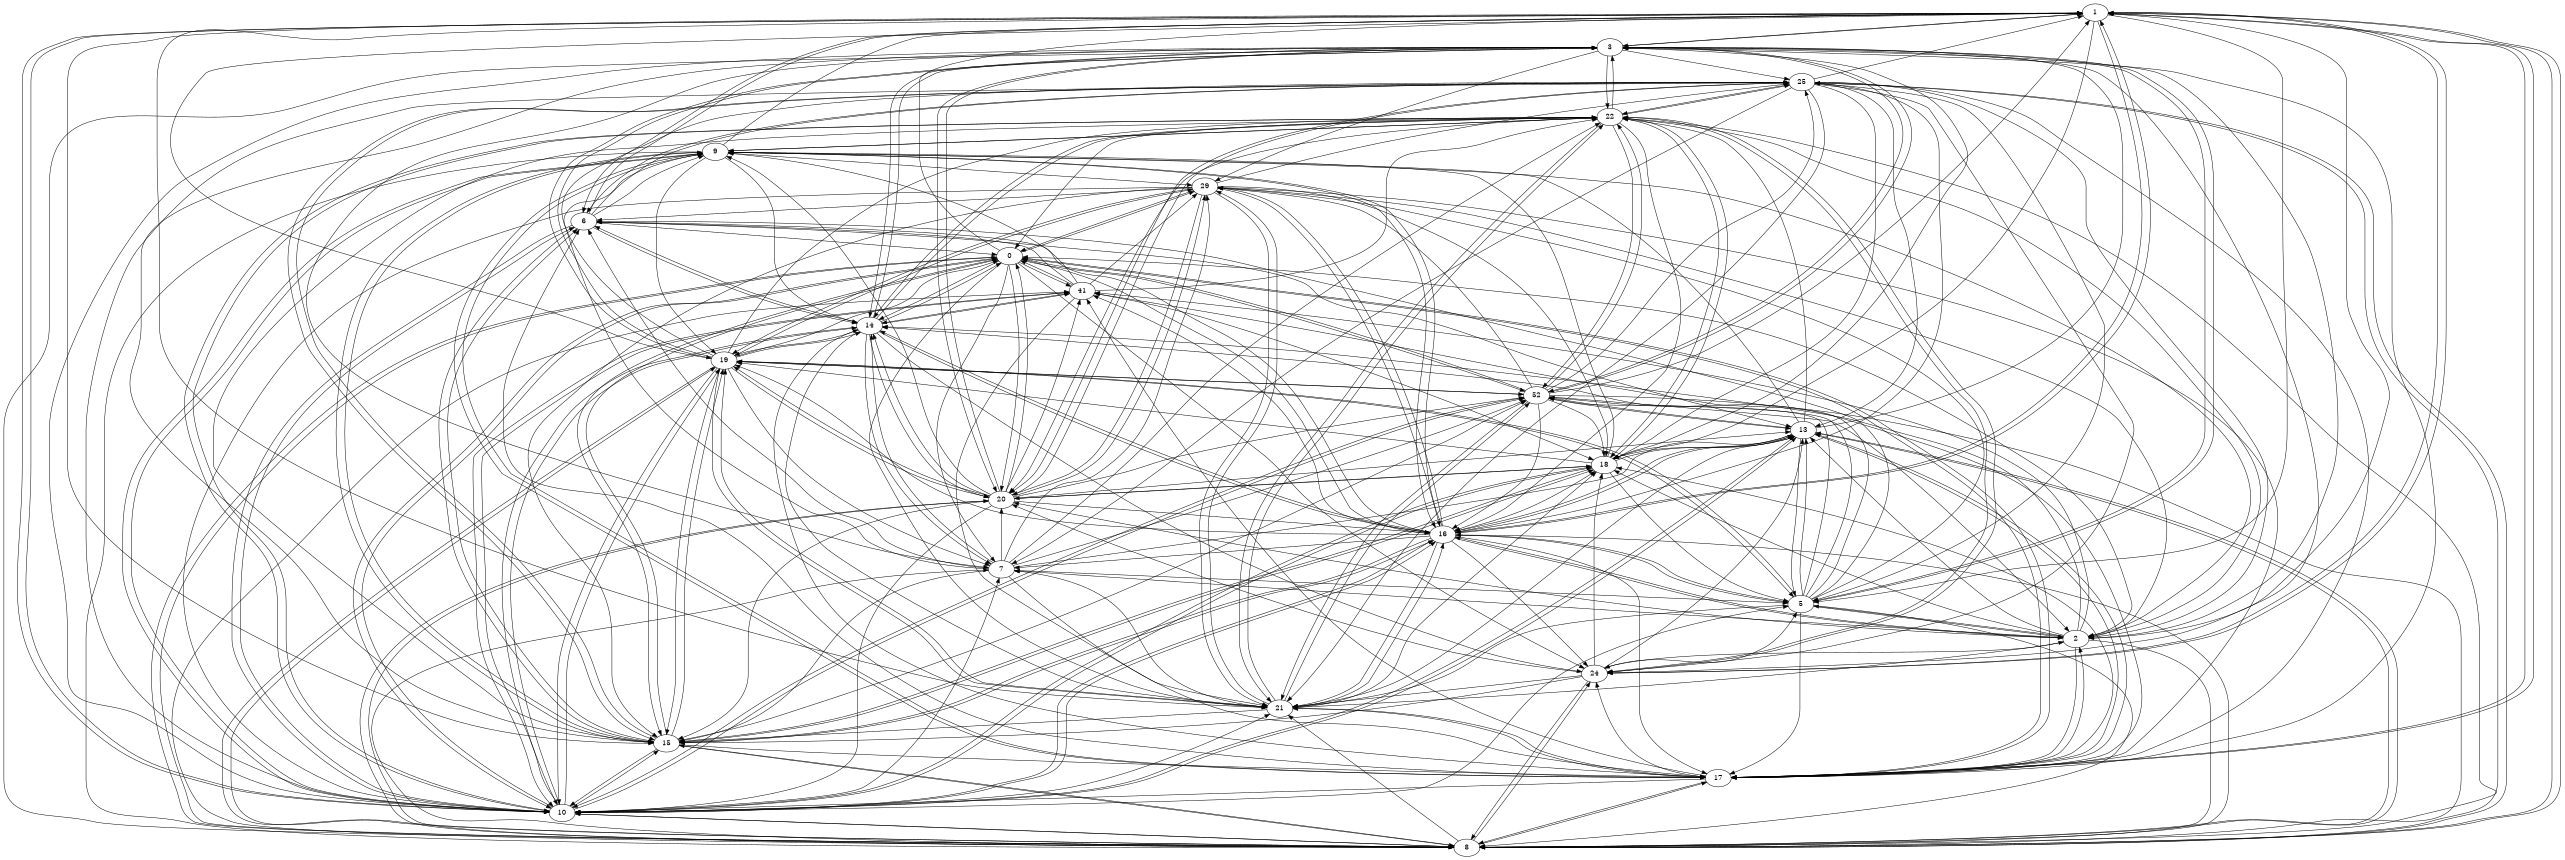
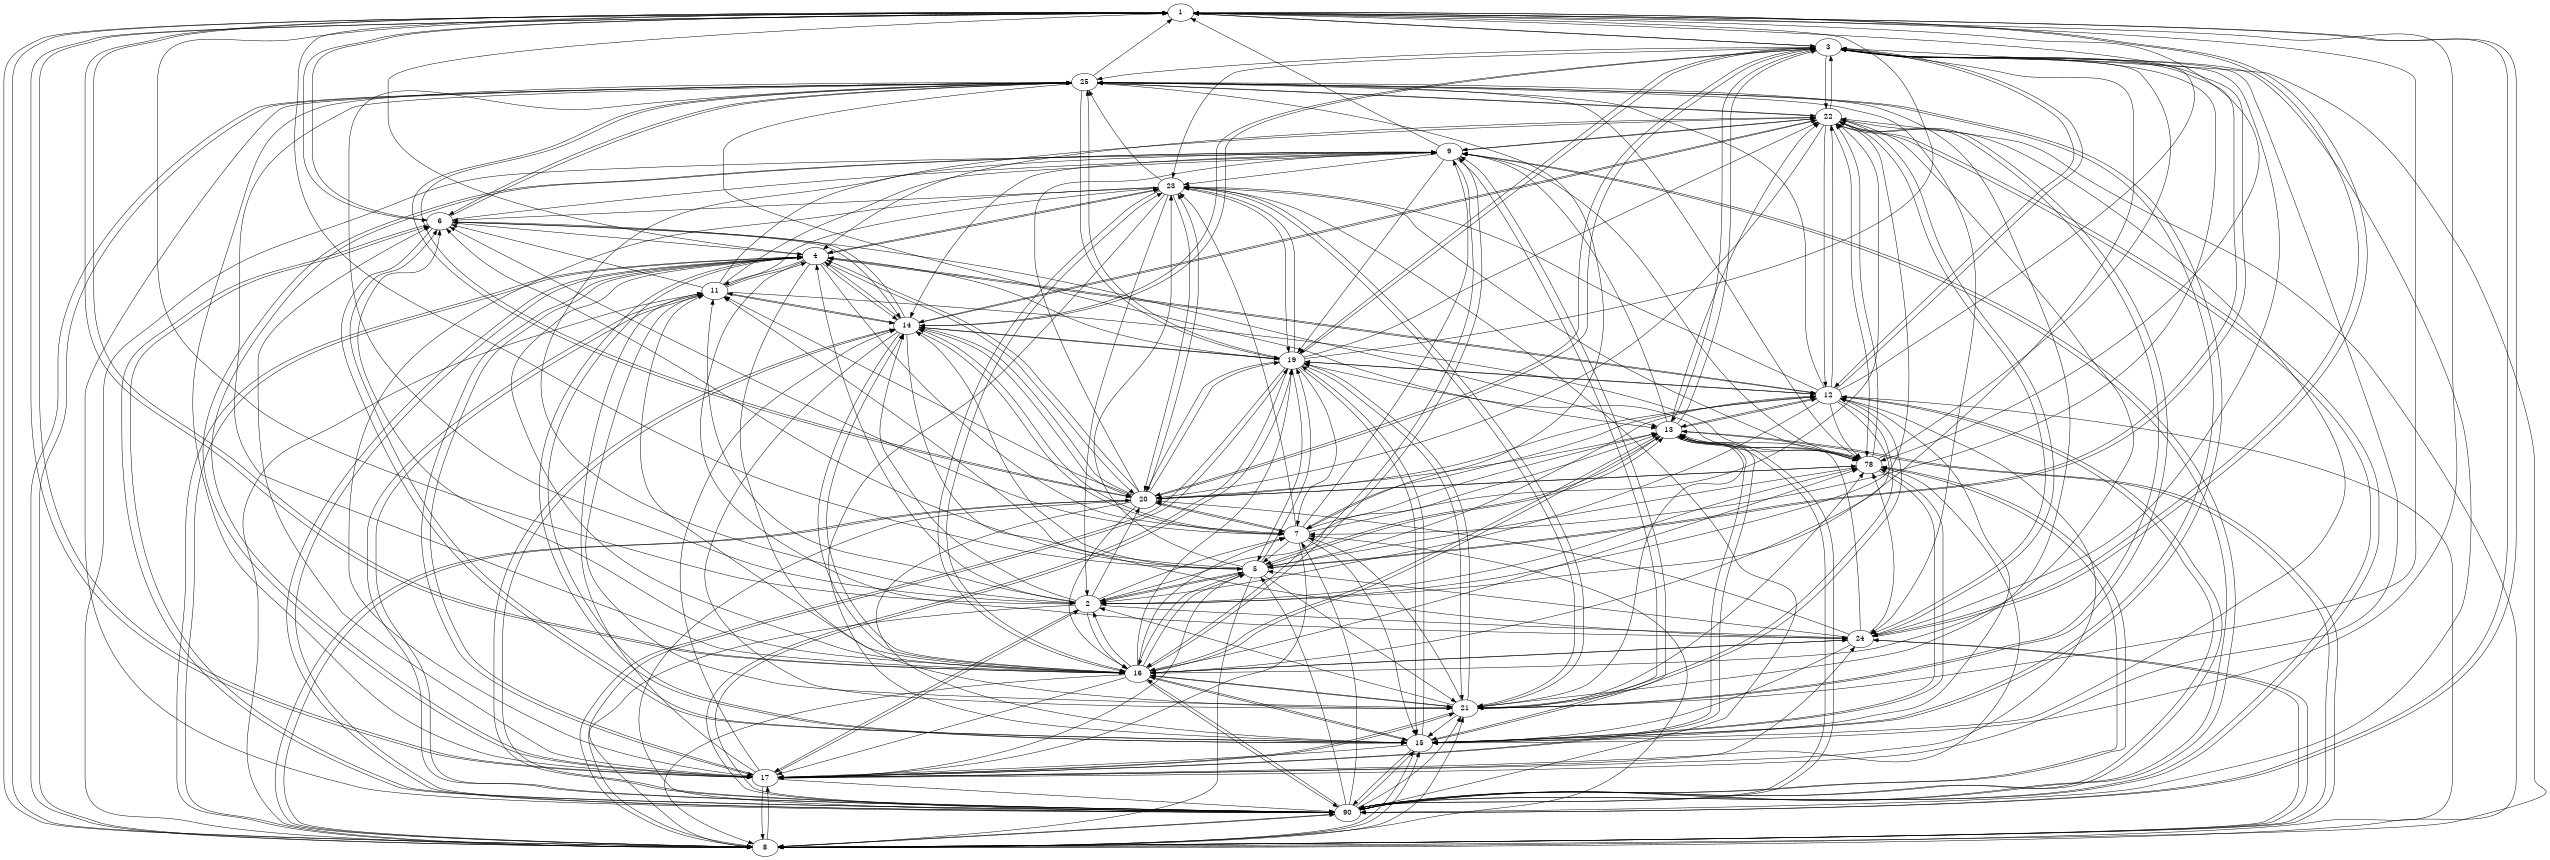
edge "3" -> "15": now "3" -> "13"
node "29": label "29" -> "23"
node "0": label "0" -> "4"
node "41": label "41" -> "11"
edge "25" -> "5": now "25" -> "19"
node "52": label "52" -> "12"
node "18": label "18" -> "78"
edge "20" -> "7": added
edge "24" -> "21": now "24" -> "16"
node "10": label "10" -> "90"
